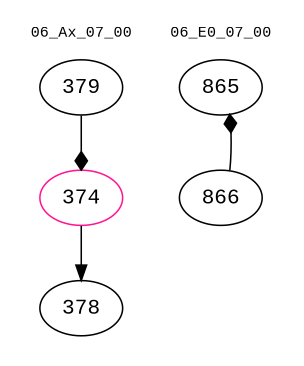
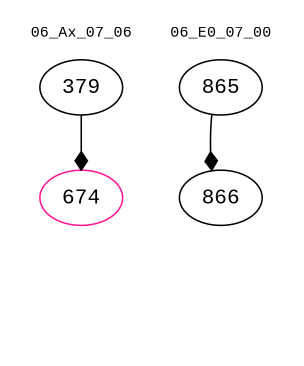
cluster "06_Ax_07_00": label "06_Ax_07_00" -> "06_Ax_07_06"
edge "866" -> "865": reversed
node "374": label "374" -> "674"
node "378": removed
